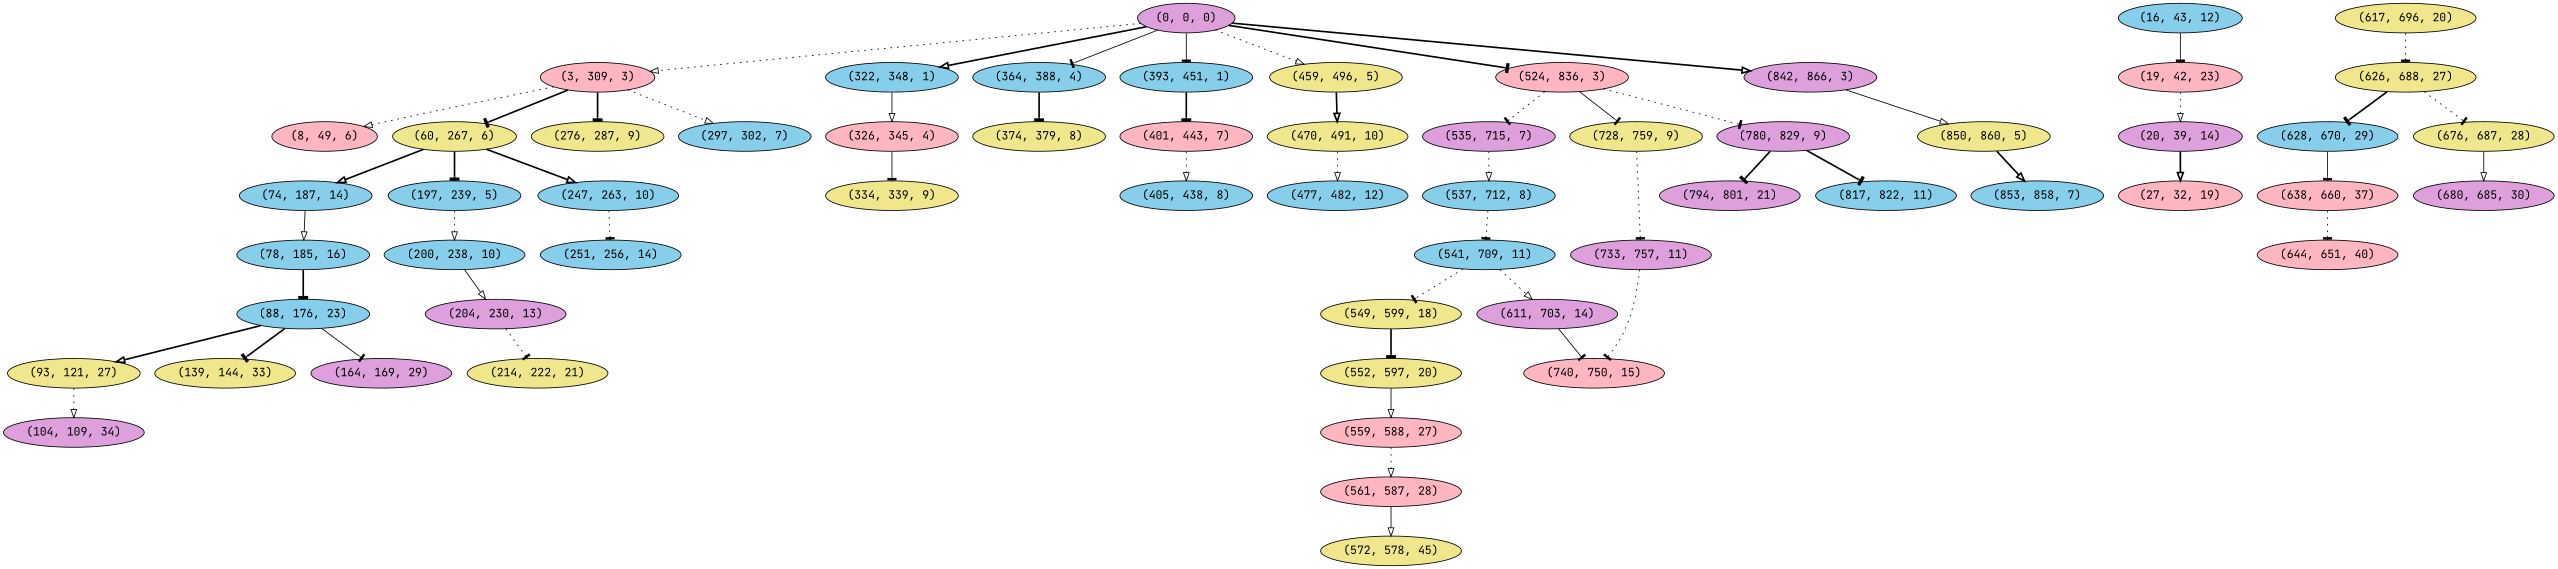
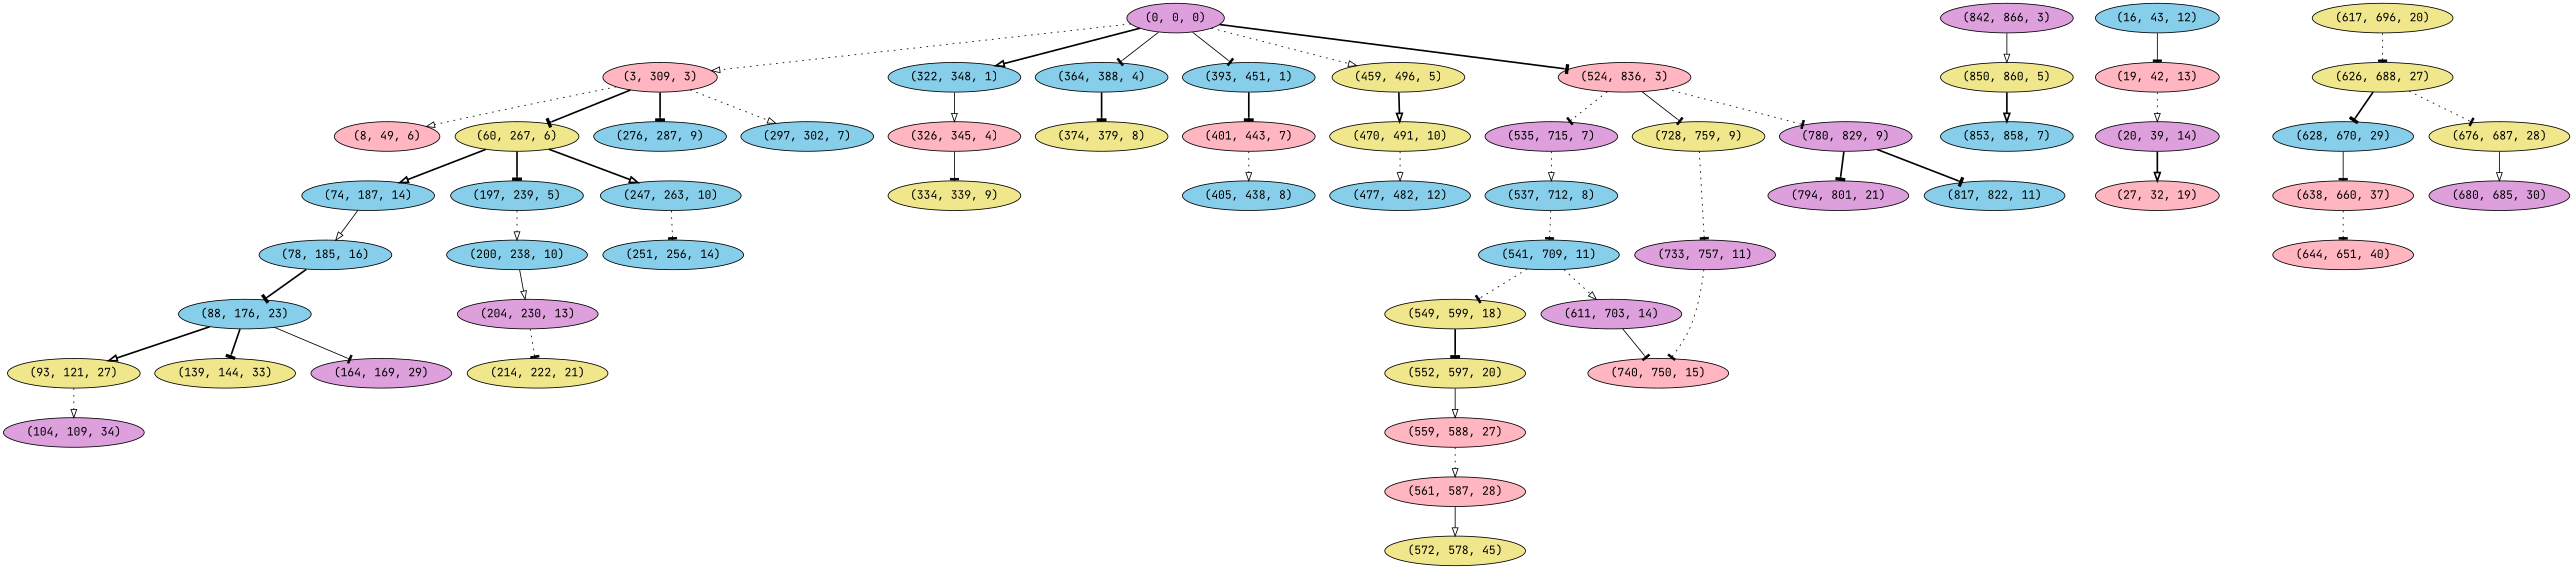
edge "(0, 0, 0)" -> "(842, 866, 3)": removed
node "(19, 42, 23)": label "(19, 42, 23)" -> "(19, 42, 13)"
node "(276, 287, 9)": fillcolor khaki -> skyblue
